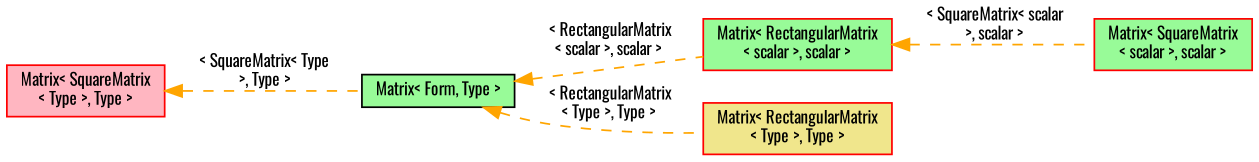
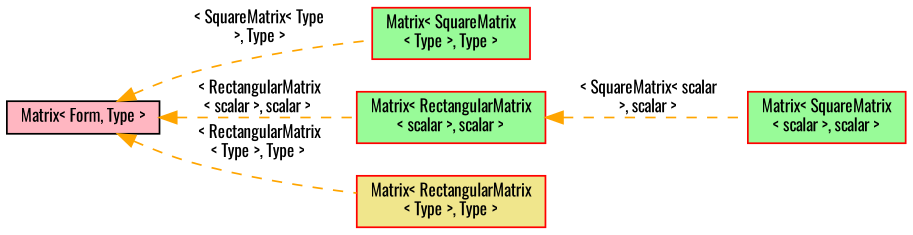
node "Matrix< SquareMatrix < Type >, Type >": fillcolor lightpink -> palegreen
edge "Matrix< Form, Type >" -> "Matrix< SquareMatrix < Type >, Type >": reversed
node "Matrix< Form, Type >": fillcolor palegreen -> lightpink
